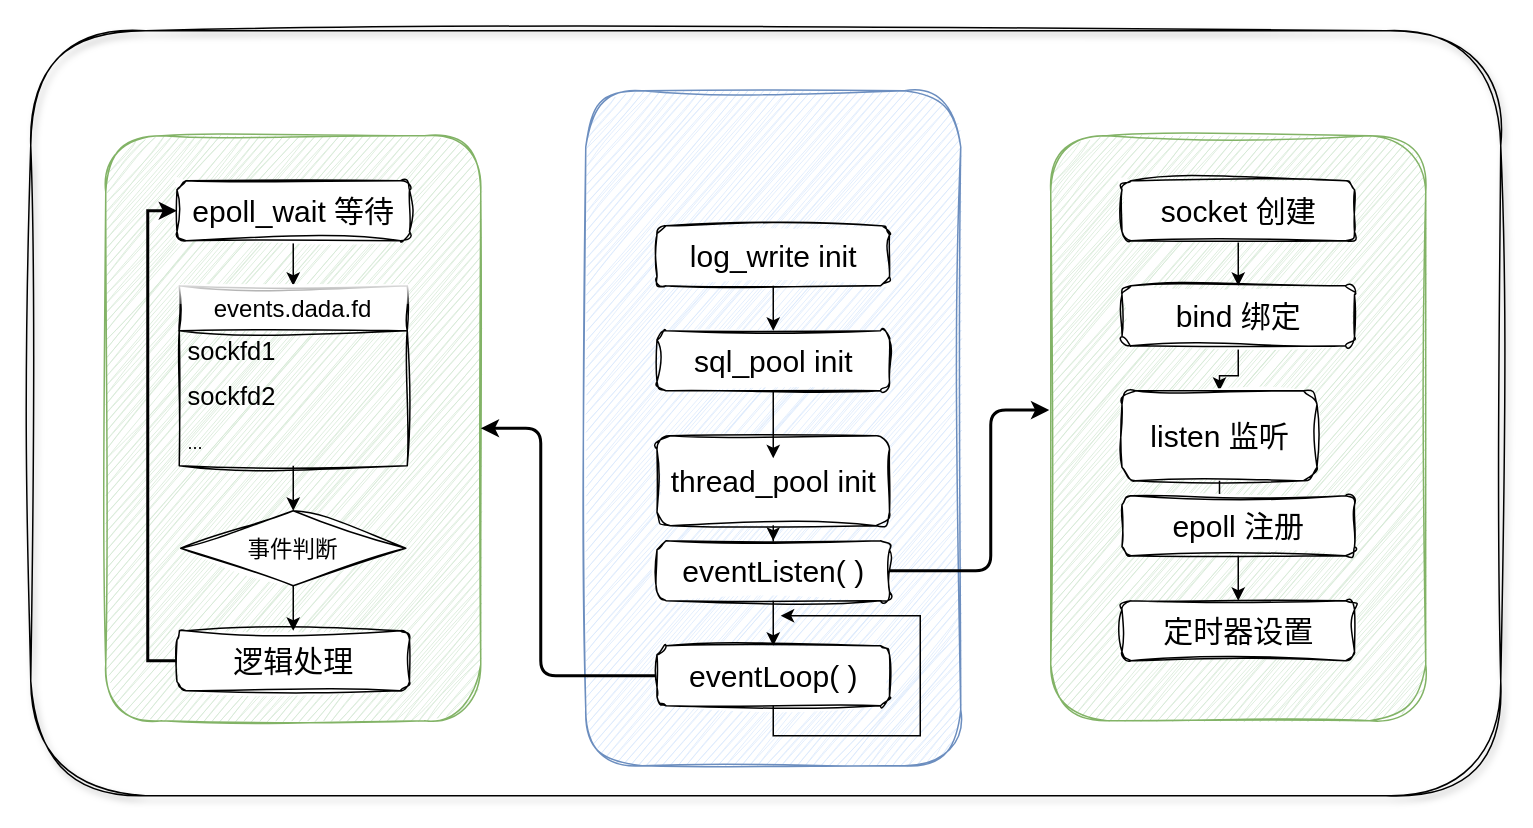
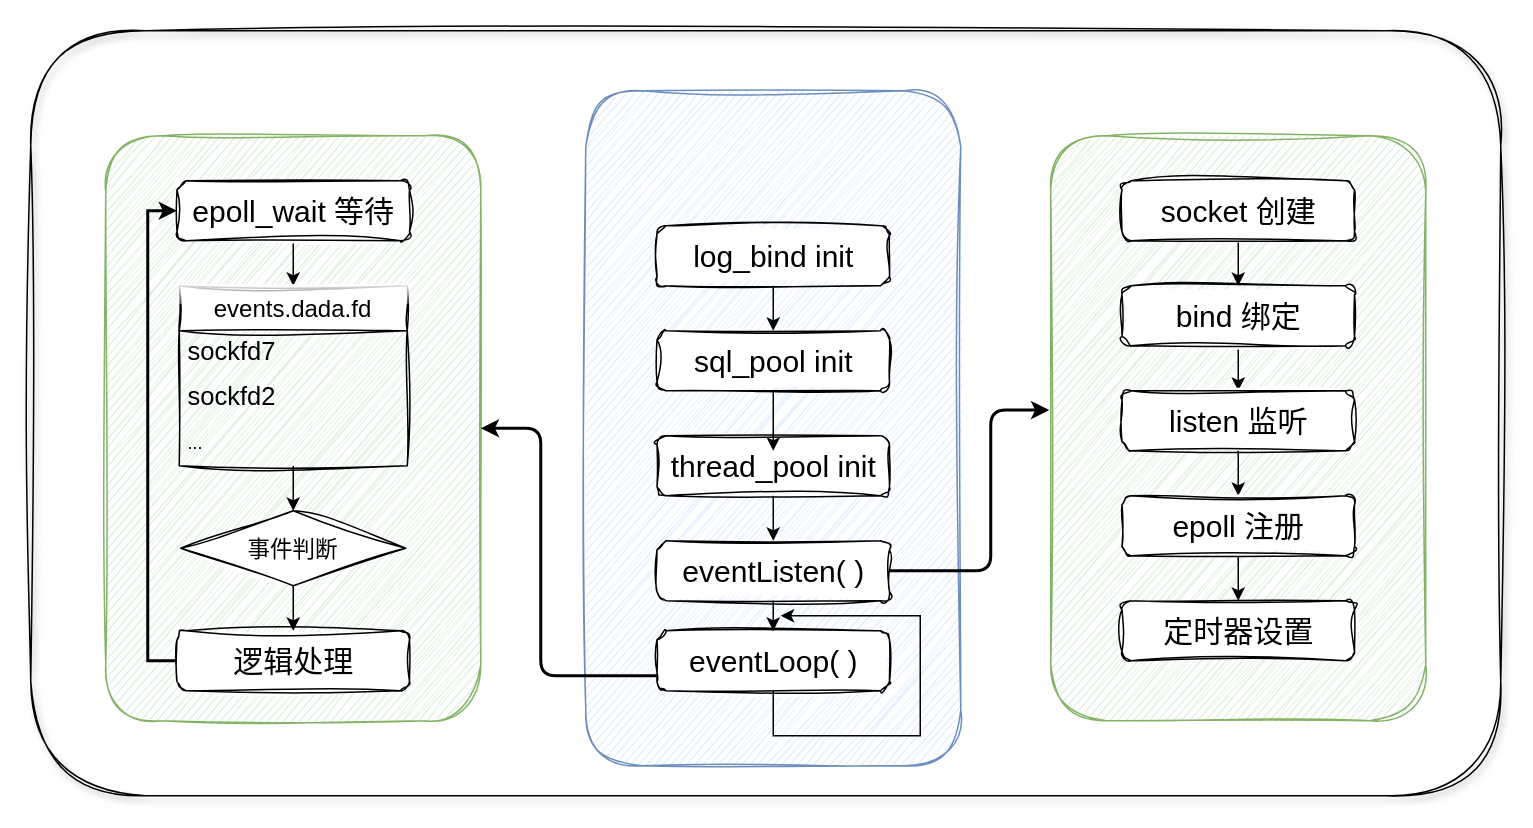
node "log_write init": label "log_write init" -> "log_bind init"
node "sockfd1": label "sockfd1" -> "sockfd7"
node "listen 监听": size 195x90 -> 233x60
node "thread_pool init": size 233x90 -> 233x60
node "eventLoop( )": moved (773, 676) -> (773, 661)
